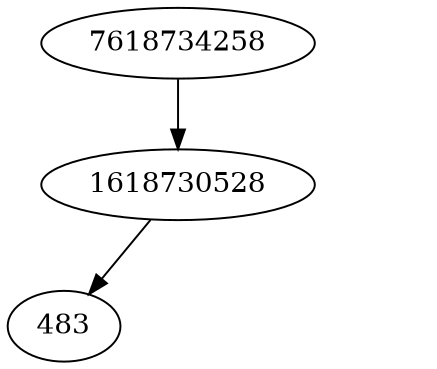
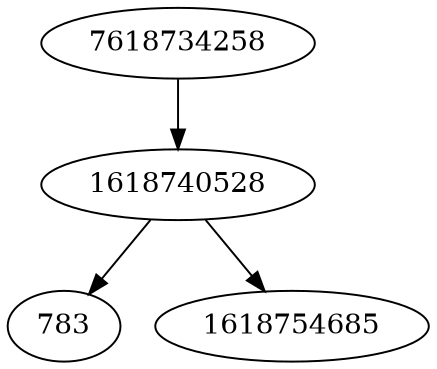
node "1618730528": label "1618730528" -> "1618740528"
node "483": label "483" -> "783"
node "1618754685": added
